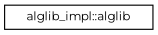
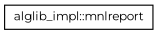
node "alglib_impl::alglib": label "alglib_impl::alglib" -> "alglib_impl::mnlreport"
